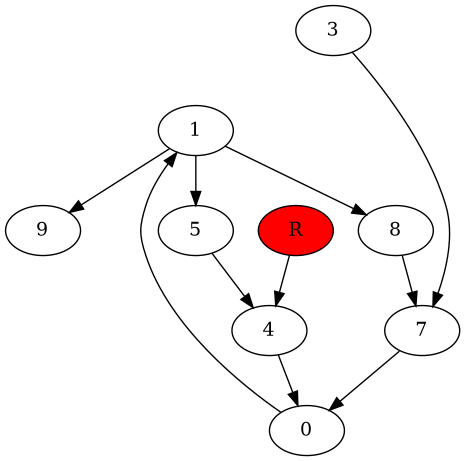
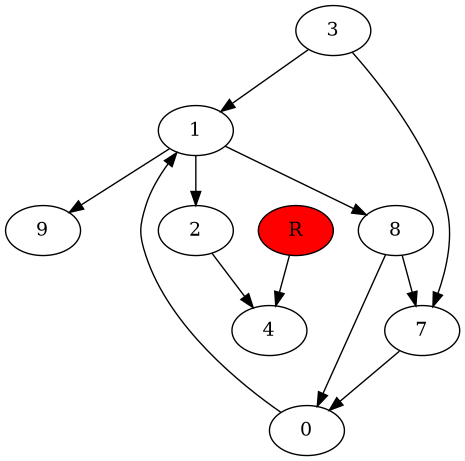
edge "3" -> "1": added
node "5": label "5" -> "2"
edge "4" -> "0": now "8" -> "0"
